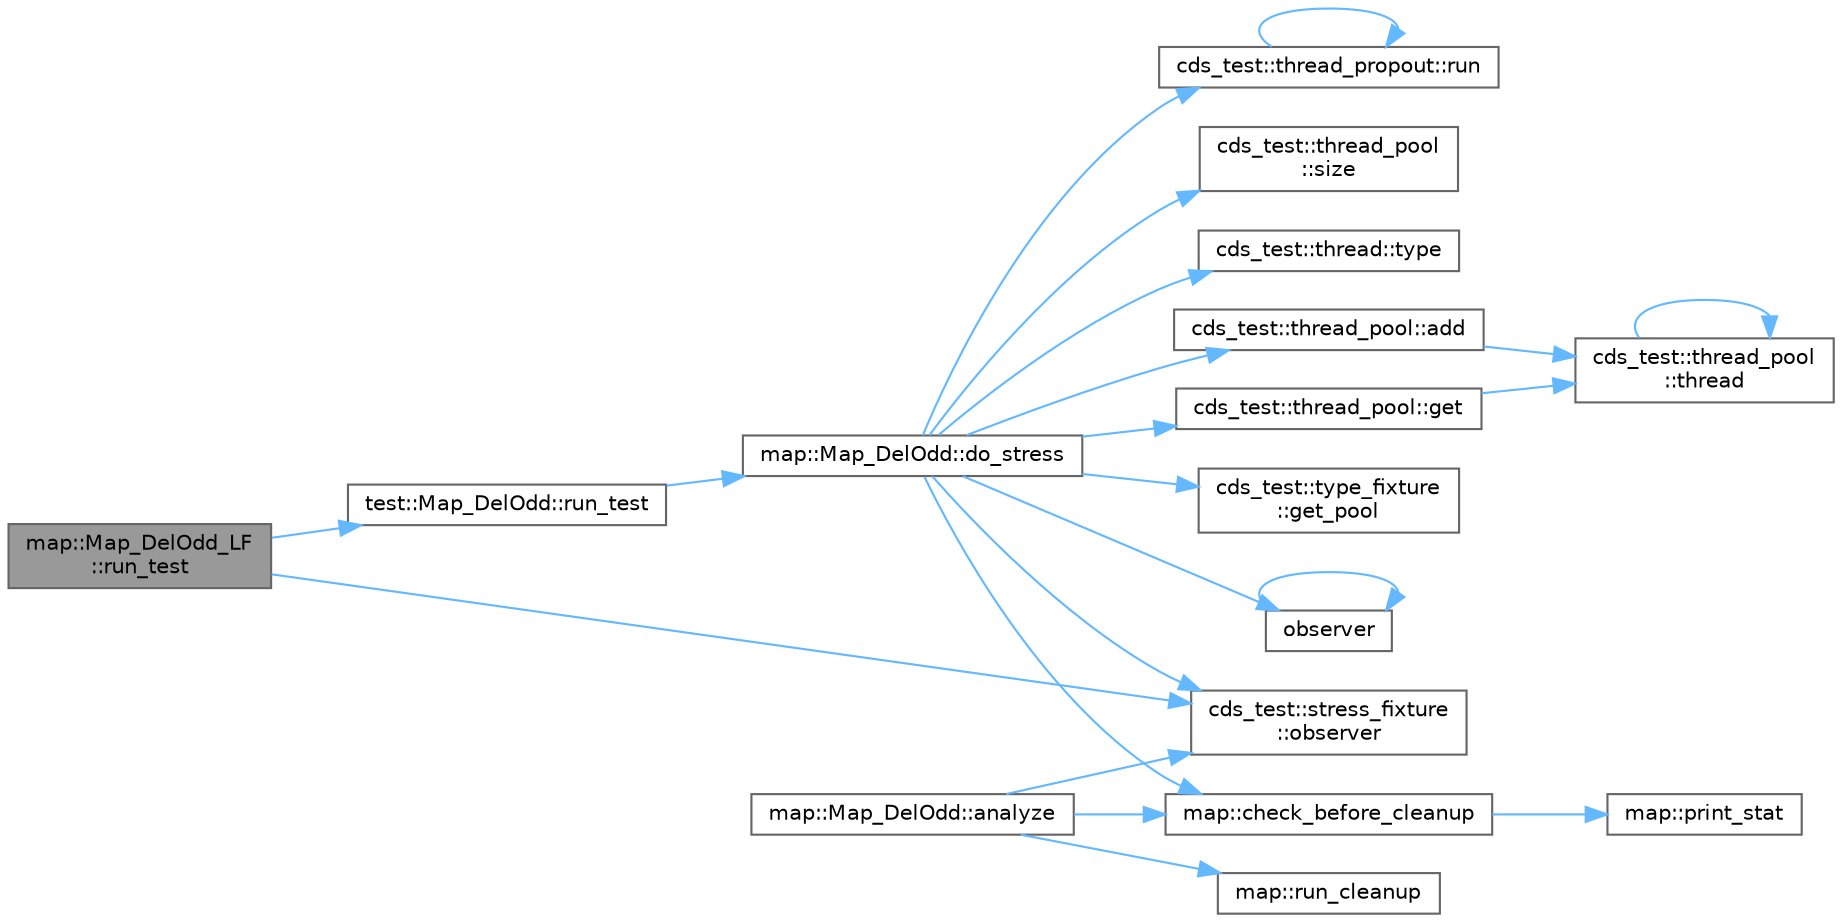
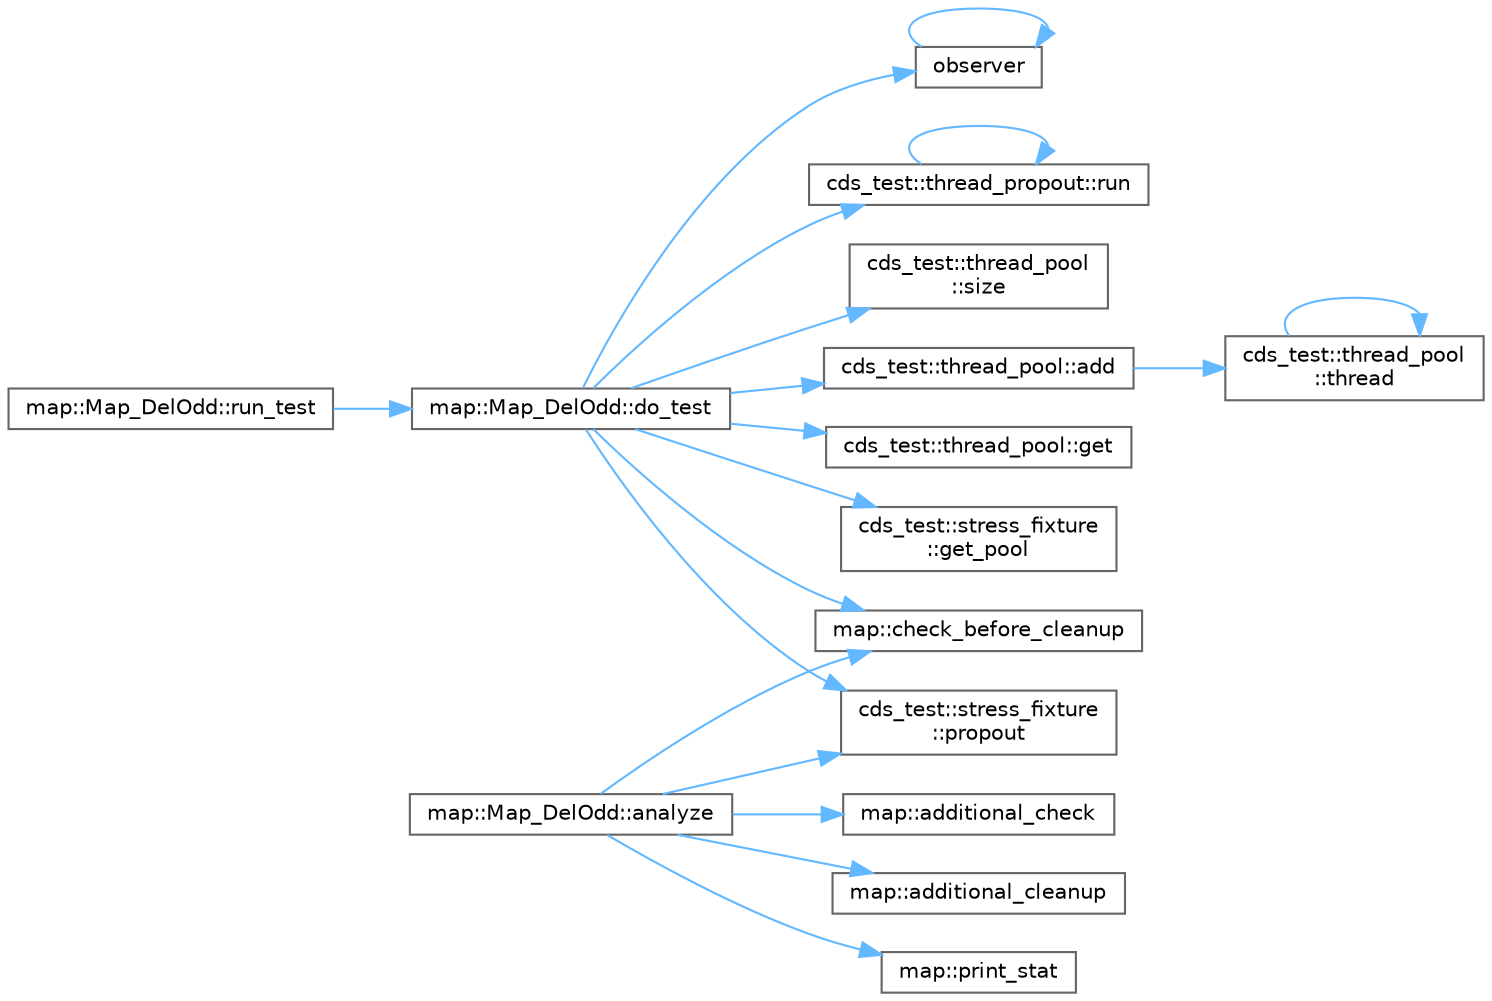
node "cds_test::thread::type": removed
edge "cds_test::thread_pool::get" -> "cds_test::thread_pool ::thread": removed
node "map::Map_DelOdd::do_stress": label "map::Map_DelOdd::do_stress" -> "map::Map_DelOdd::do_test"
node "cds_test::type_fixture ::get_pool": label "cds_test::type_fixture ::get_pool" -> "cds_test::stress_fixture ::get_pool"
node "test::Map_DelOdd::run_test": label "test::Map_DelOdd::run_test" -> "map::Map_DelOdd::run_test"
node "map::Map_DelOdd_LF ::run_test": removed
node "cds_test::stress_fixture ::observer": label "cds_test::stress_fixture ::observer" -> "cds_test::stress_fixture ::propout"
node "map::additional_check": added
edge "map::check_before_cleanup" -> "map::print_stat": now "map::Map_DelOdd::analyze" -> "map::print_stat"
node "map::run_cleanup": label "map::run_cleanup" -> "map::additional_cleanup"
